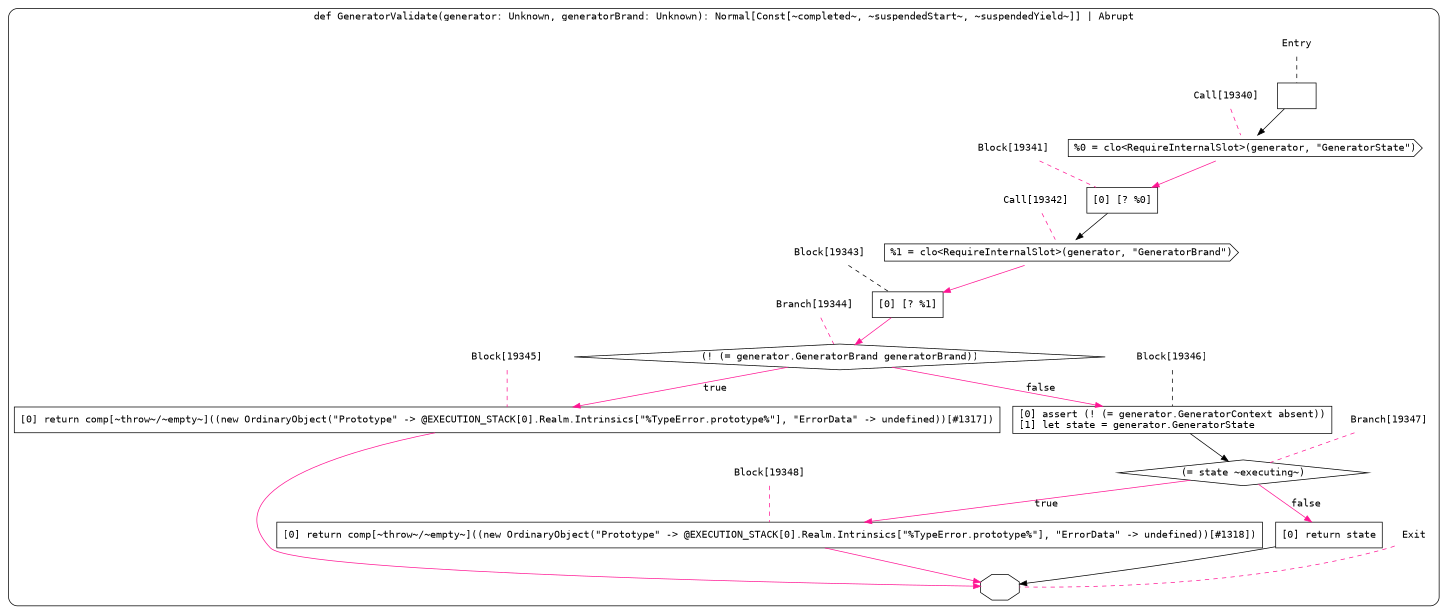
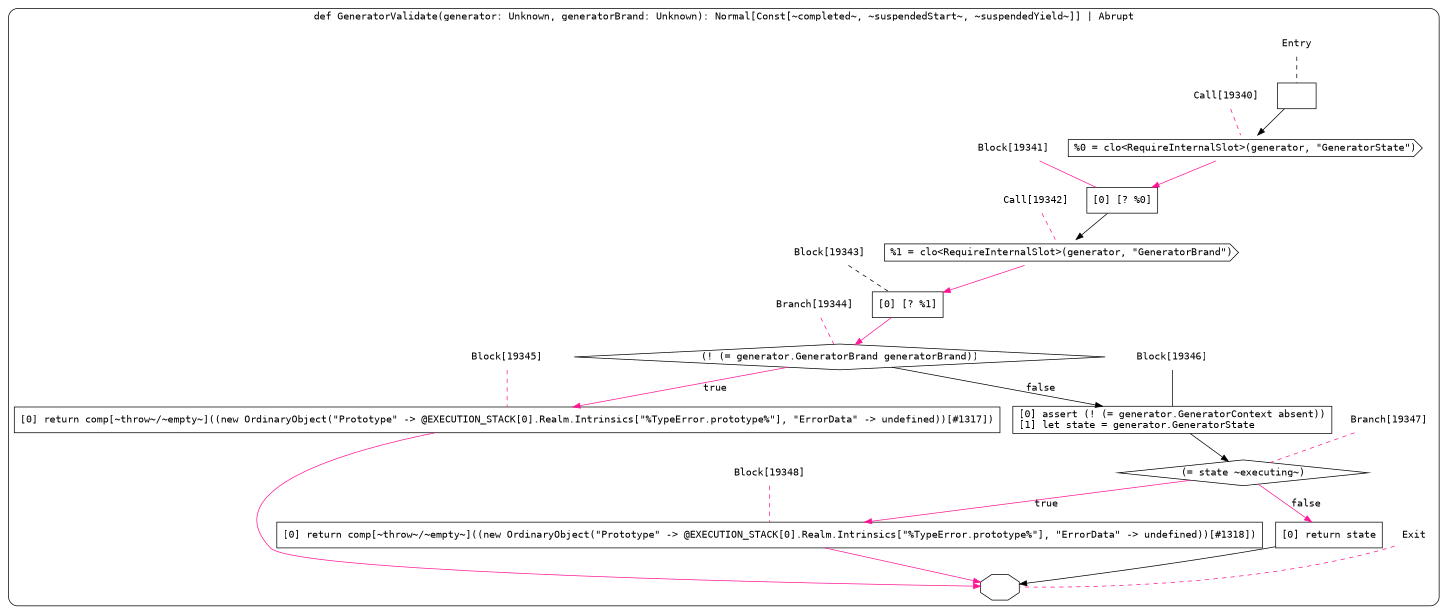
edge "Block[19341]" -- "[0] [? %0]": style dashed -> solid
edge "(! (= generator.GeneratorBrand generatorBrand))" -> "[0] assert (! (= generator.GeneratorContext absent))": color deeppink -> black
edge "Block[19346]" -- "[0] assert (! (= generator.GeneratorContext absent))": style dashed -> solid
